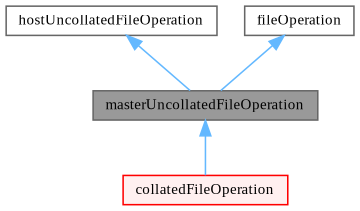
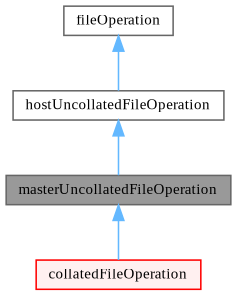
edge "masterUncollatedFileOperation" -> "fileOperation": now "hostUncollatedFileOperation" -> "fileOperation"
